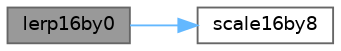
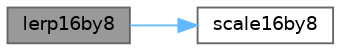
node "lerp16by0": label "lerp16by0" -> "lerp16by8"
